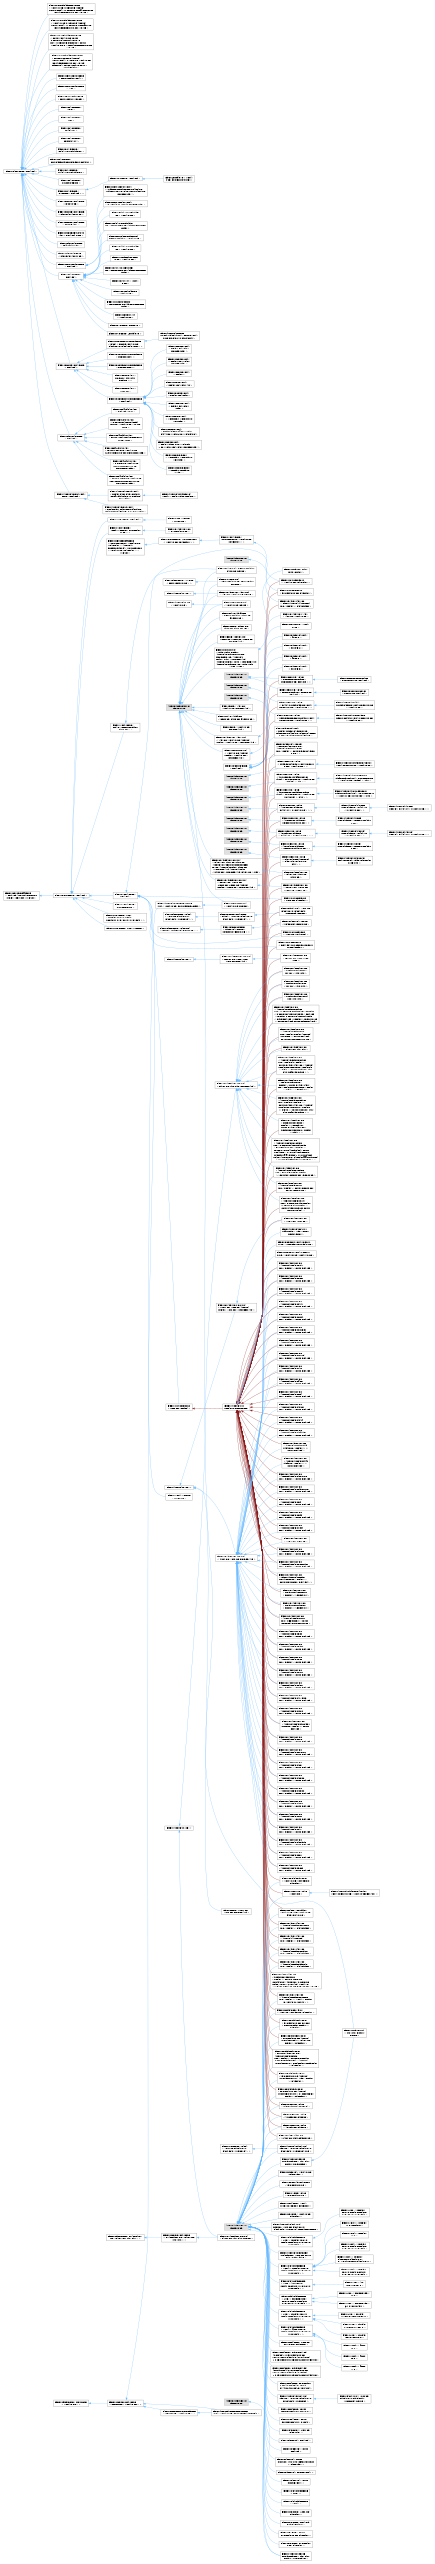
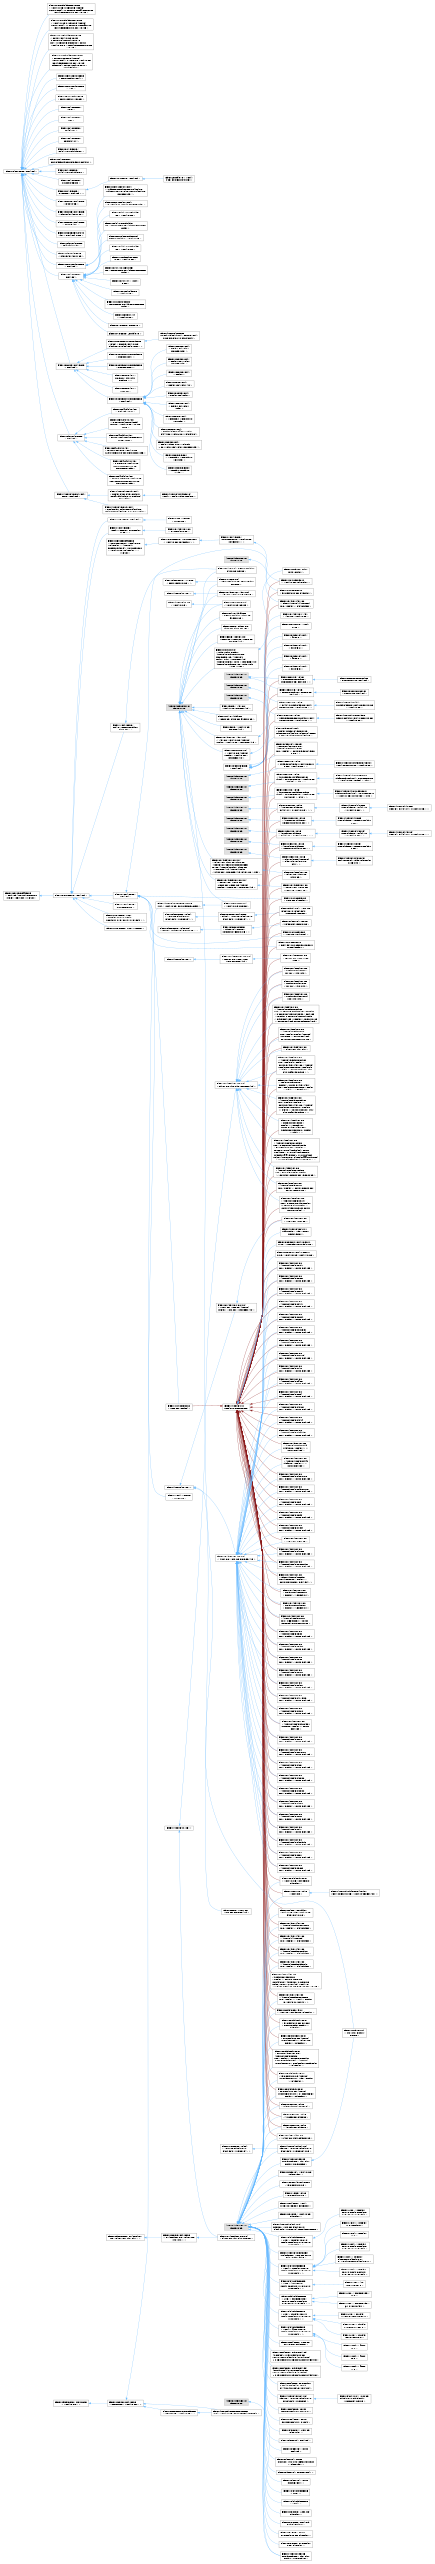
edge "Eigen::internal::no _assignment_operator" -> "Eigen::Homogeneous < ArgType, Vertical >": reversed
